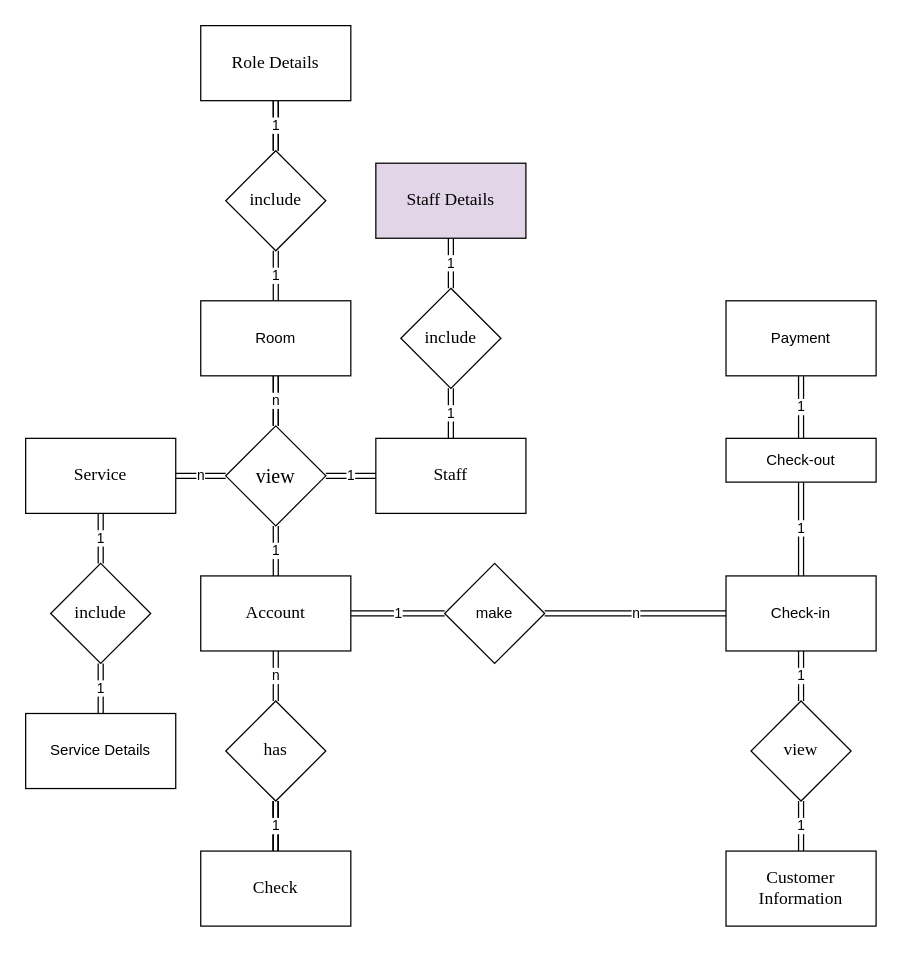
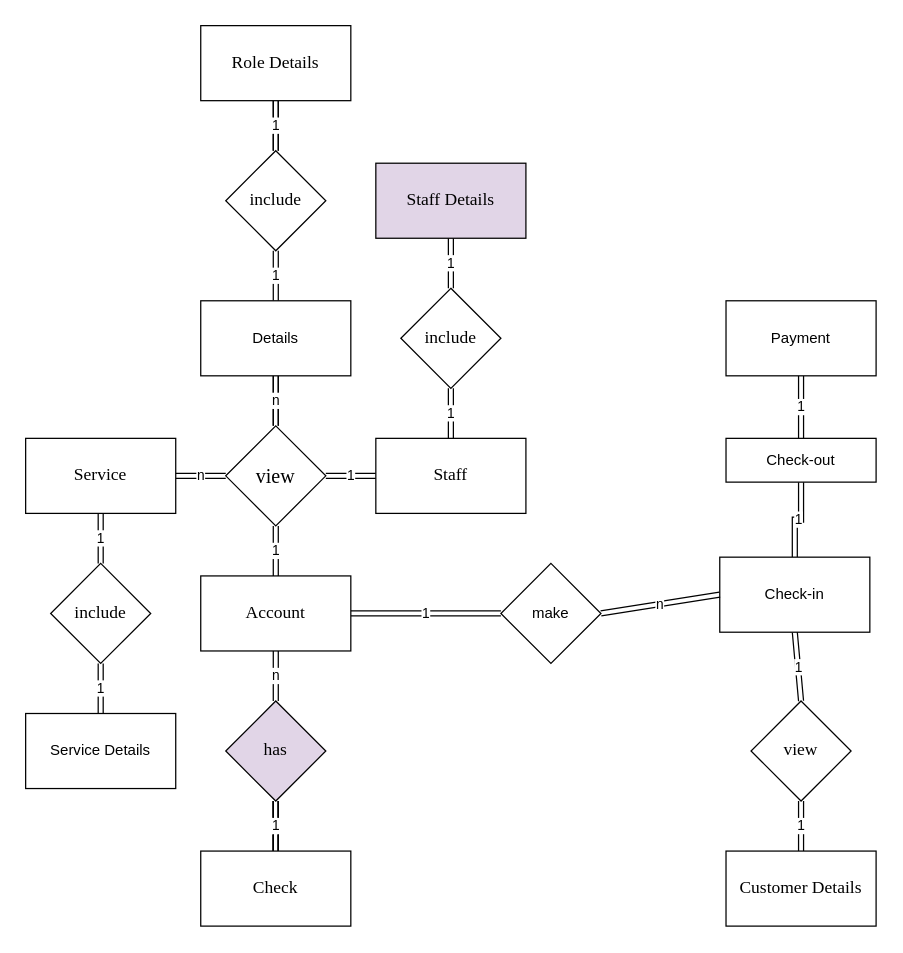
node "Room": label "Room" -> "Details"
node "make": moved (494, 613) -> (551, 613)
node "Check-in": moved (801, 613) -> (794, 594)
node "has": fillcolor #ffffff -> #e1d5e7
node "Customer Information": label "Customer Information" -> "Customer Details"
